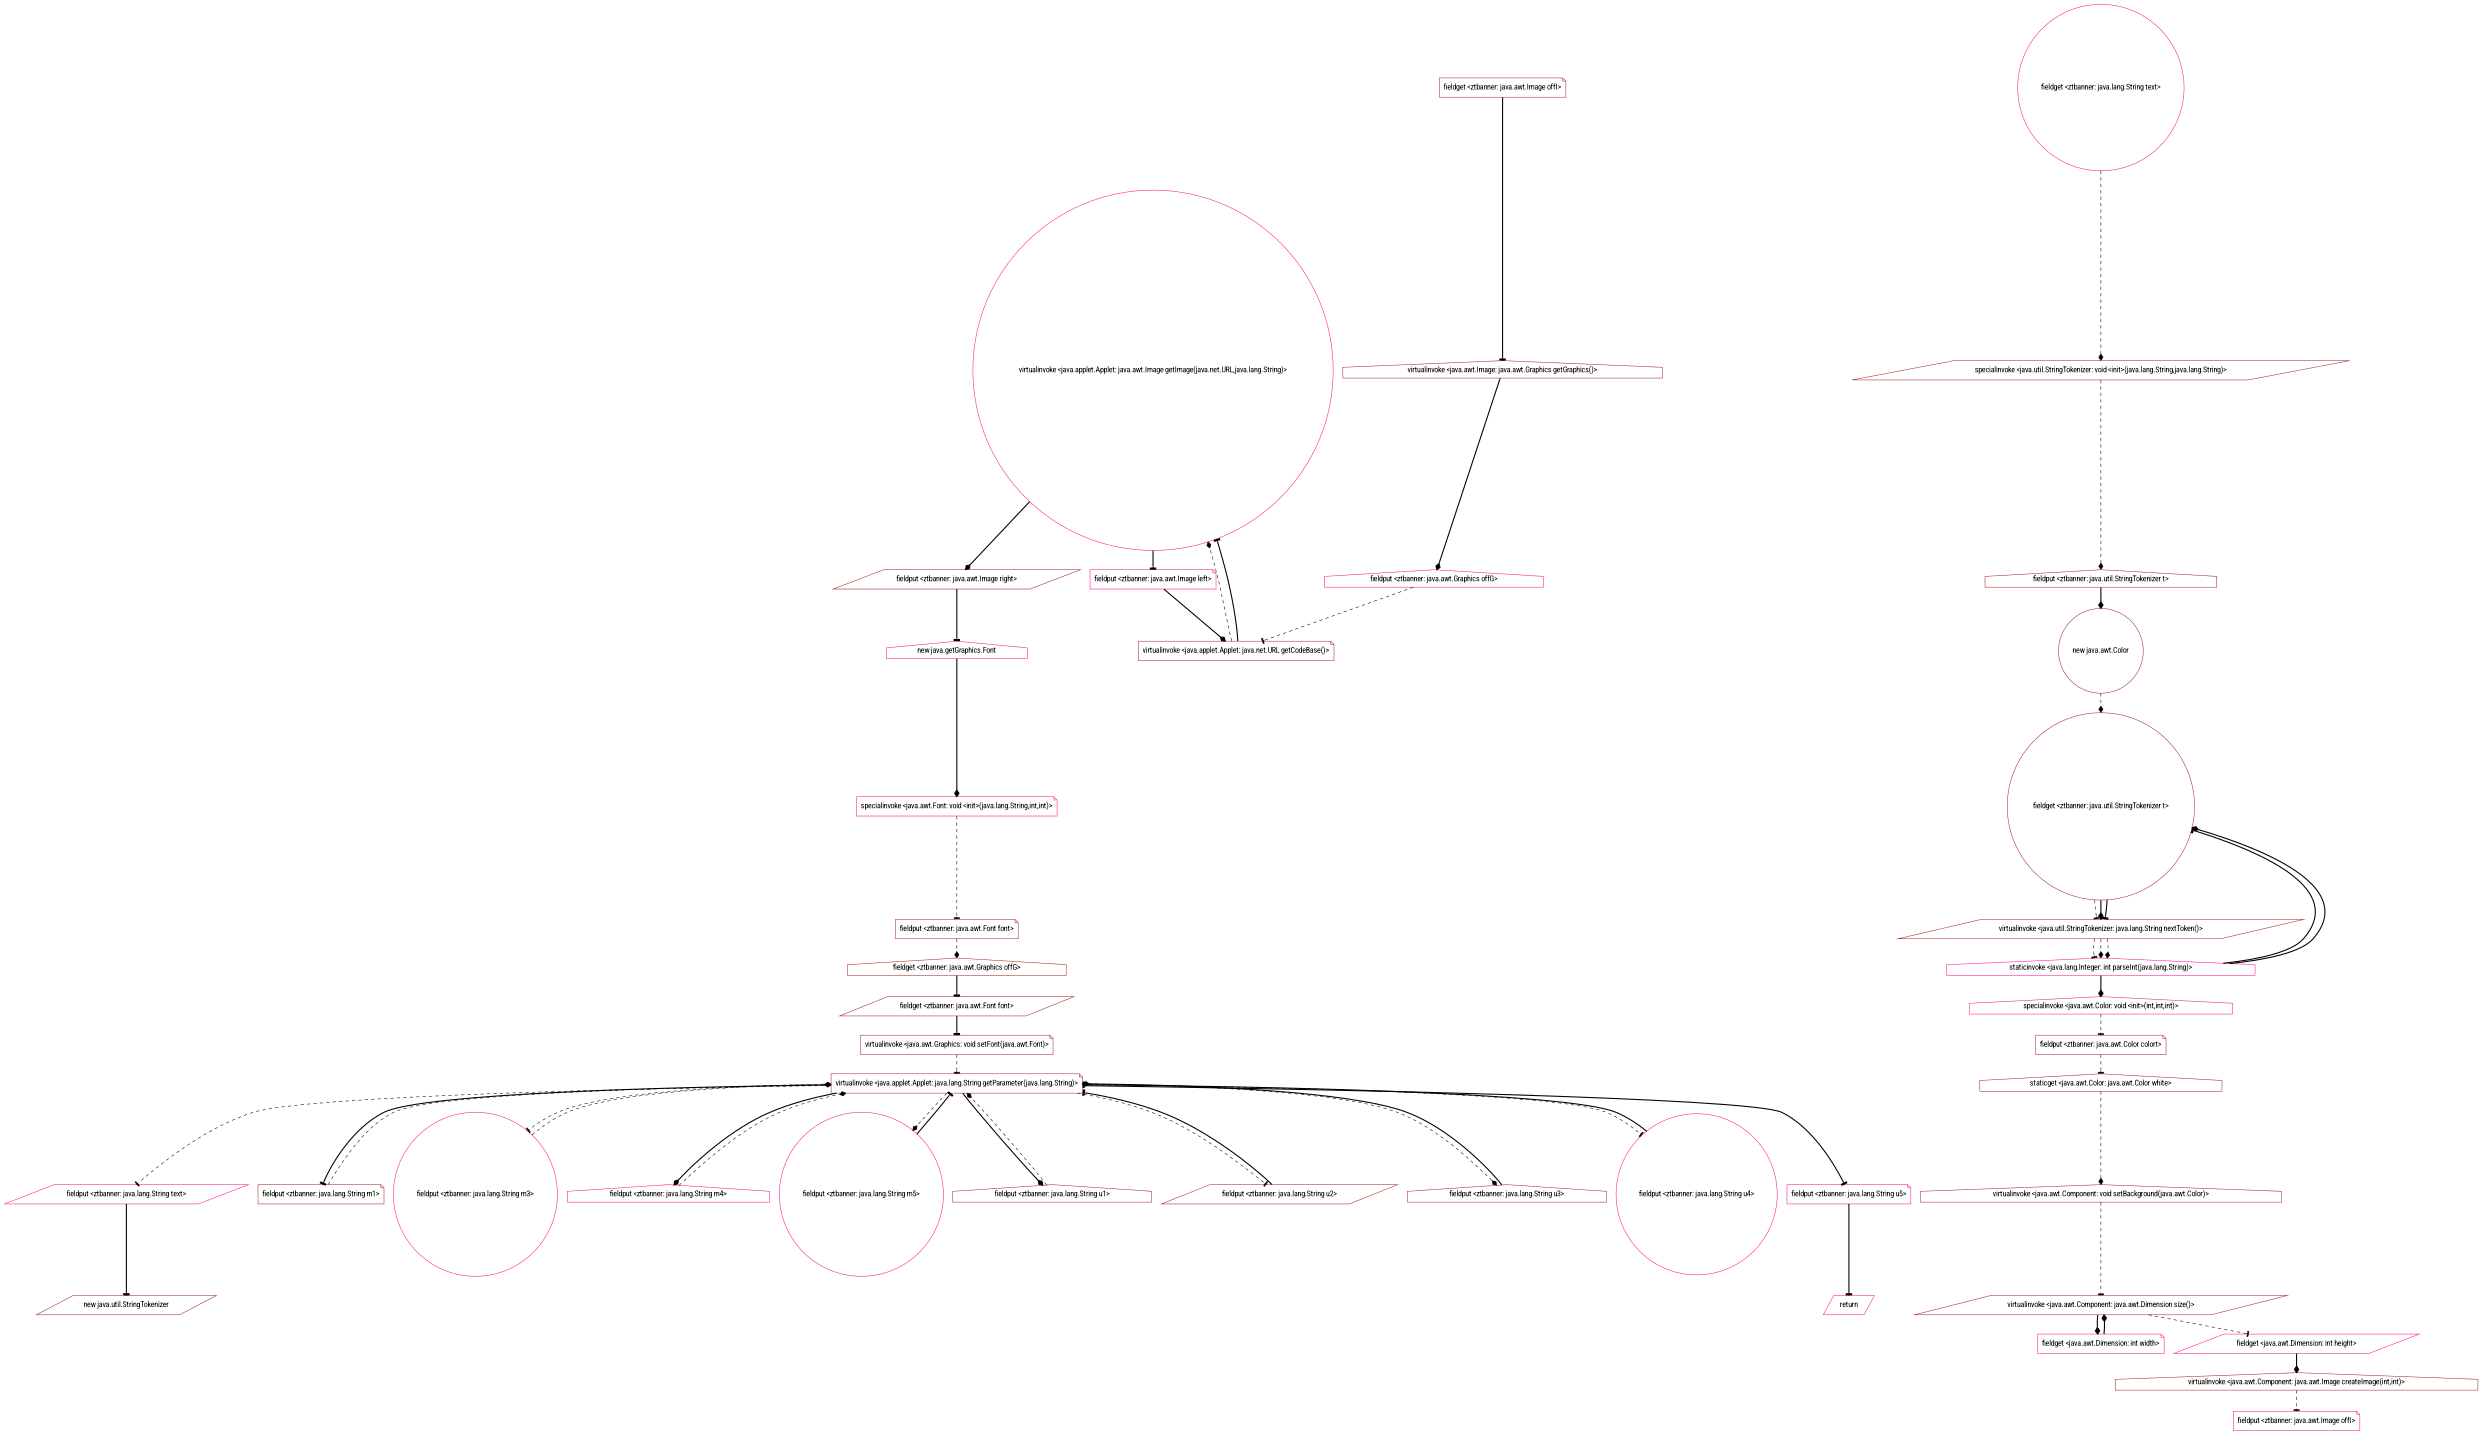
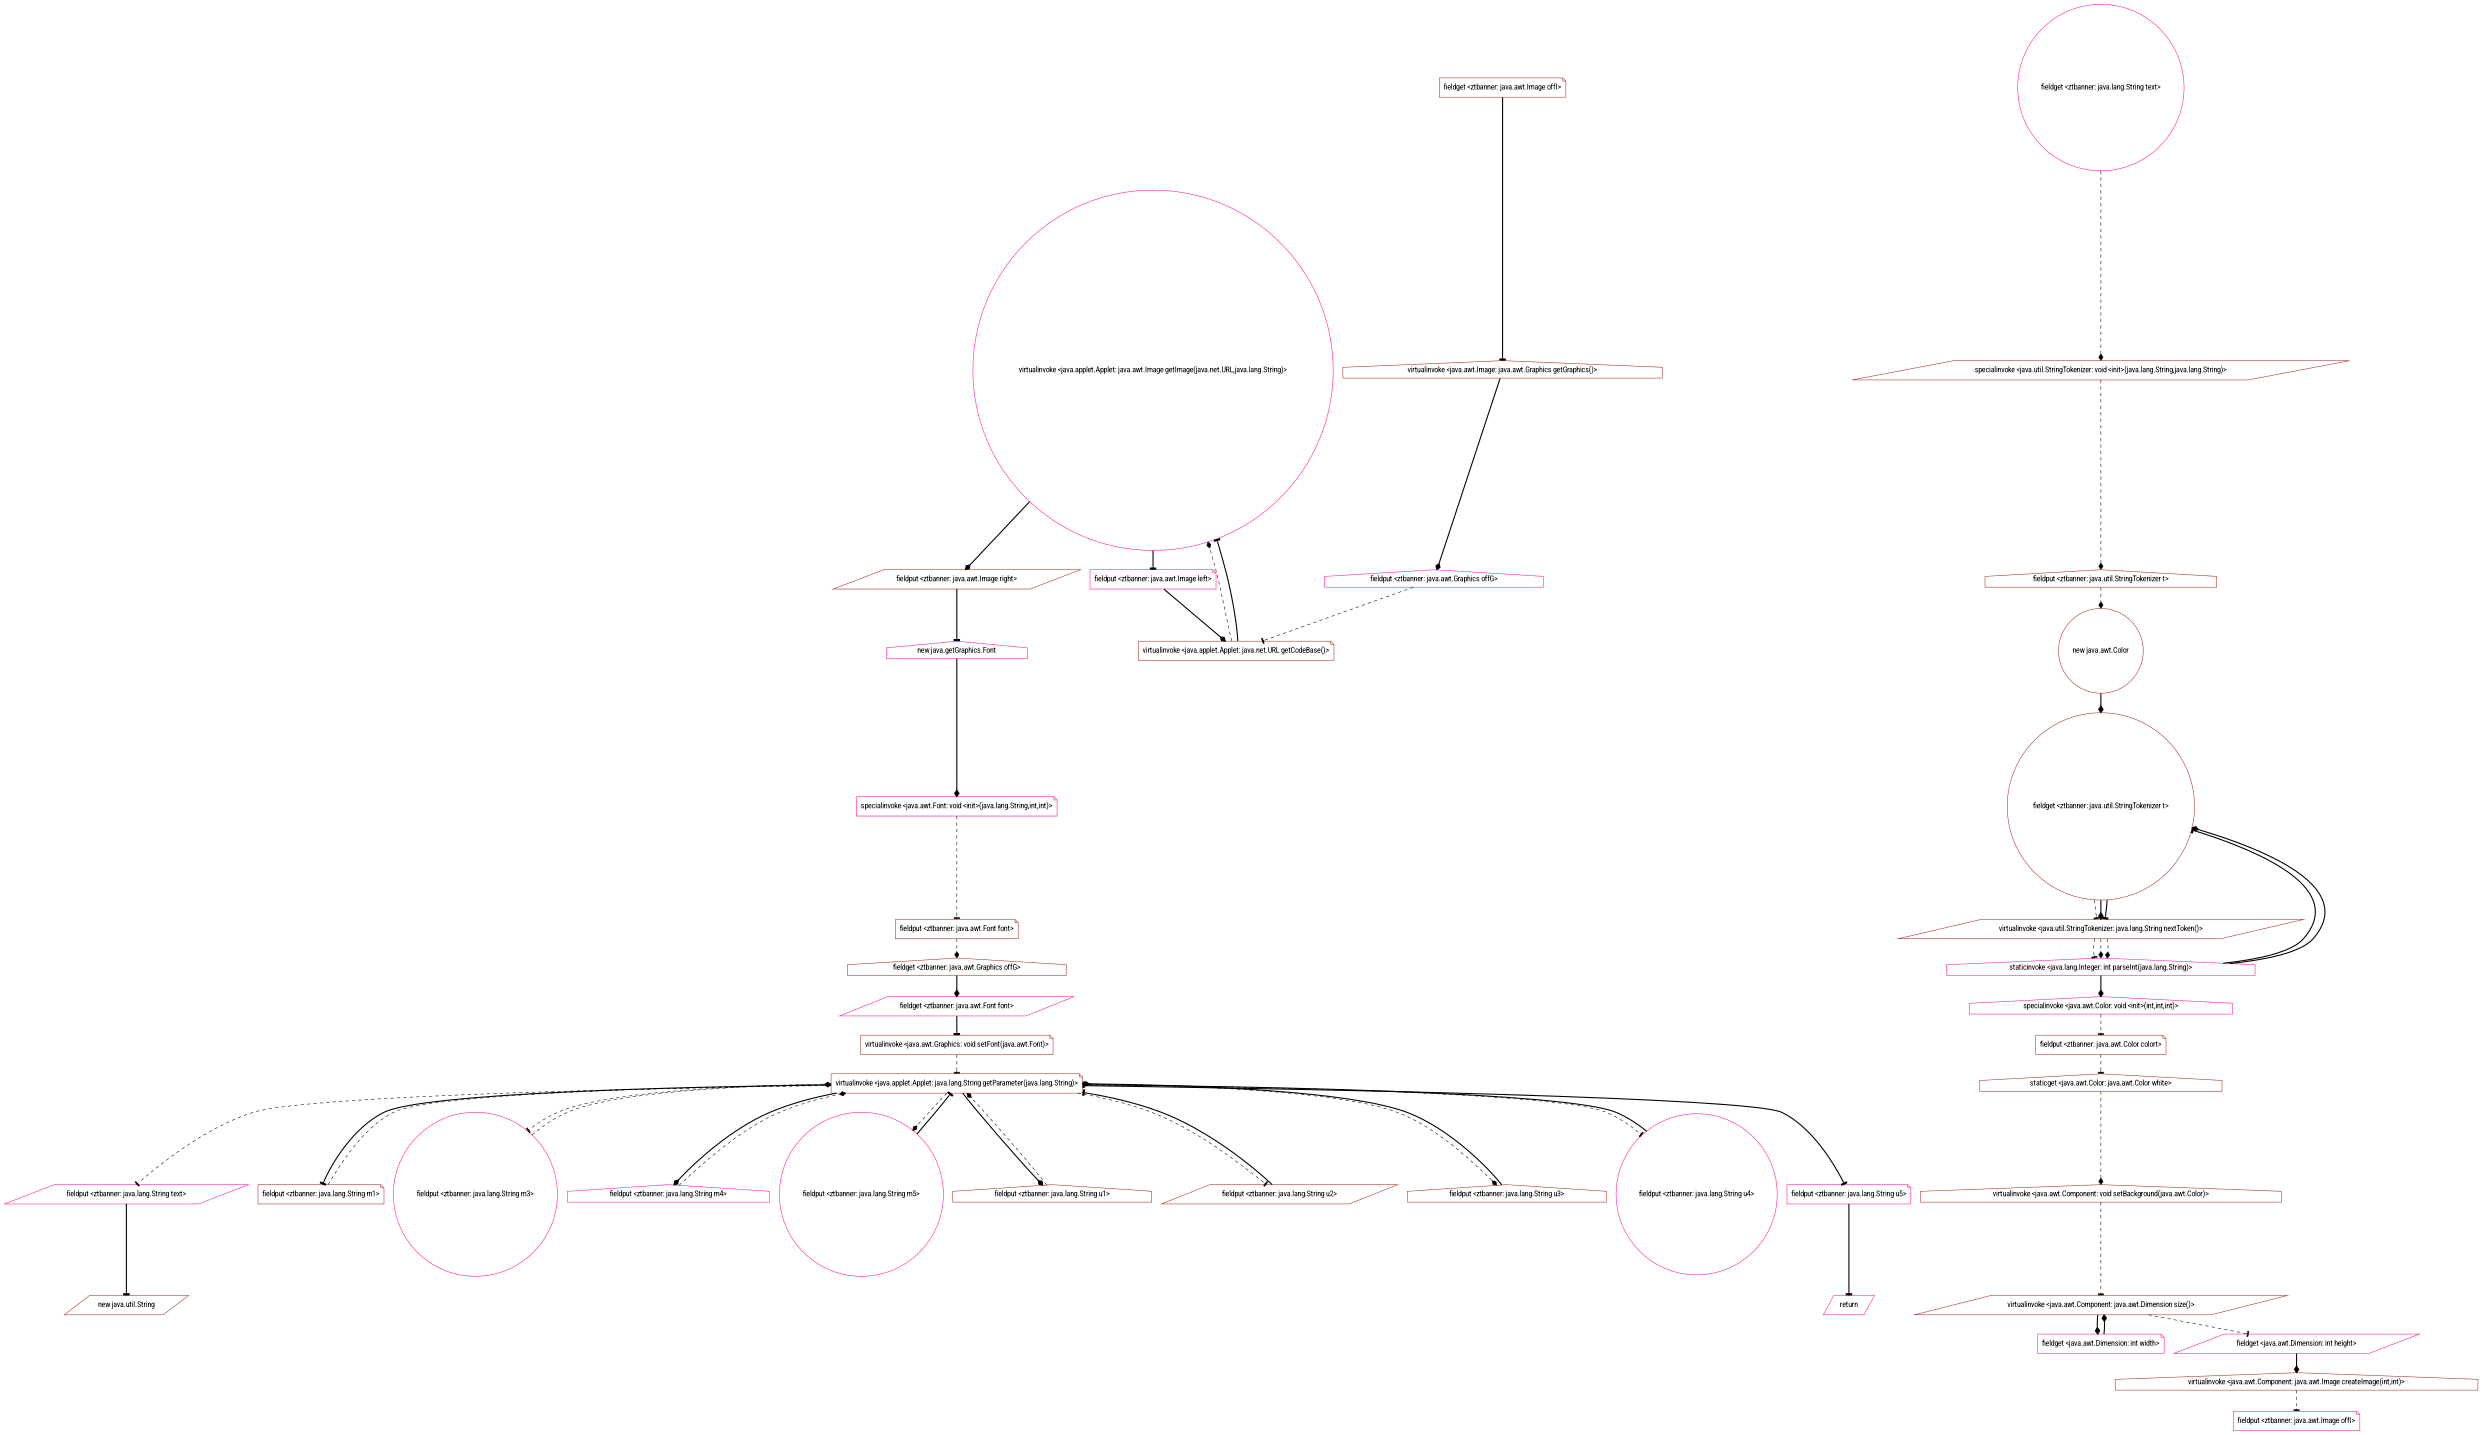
edge "fieldput <ztbanner: java.util.StringTokenizer t>" -> "new java.awt.Color": style bold -> dashed
edge "new java.awt.Color" -> "fieldget <ztbanner: java.util.StringTokenizer t>": style dashed -> bold
edge "fieldget <ztbanner: java.awt.Graphics offG>" -> "fieldget <ztbanner: java.awt.Font font>": arrowhead tee -> diamond
node "fieldget <ztbanner: java.awt.Font font>": color brown -> deeppink
node "new java.util.StringTokenizer": label "new java.util.StringTokenizer" -> "new java.util.String"
